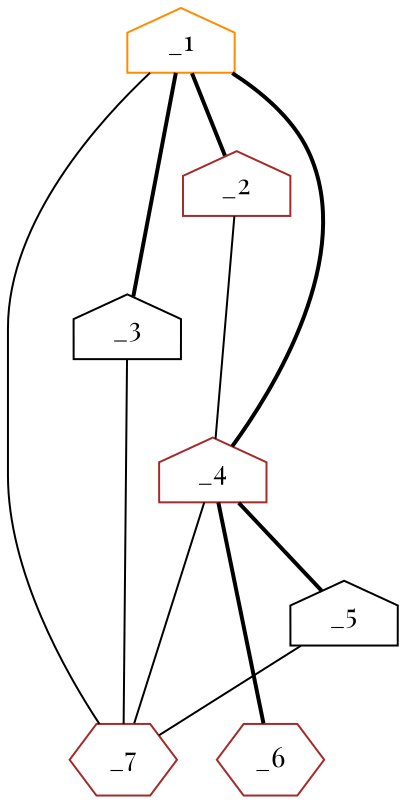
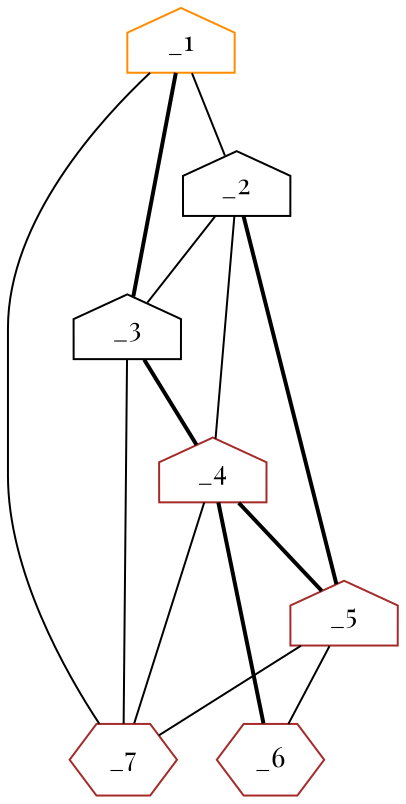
edge "_1" -- "_2": style bold -> solid
node "_2": color brown -> black
edge "_1" -- "_4": now "_3" -- "_4"
edge "_2" -- "_3": added
edge "_2" -- "_5": added
node "_5": color black -> brown
edge "_5" -- "_6": added
